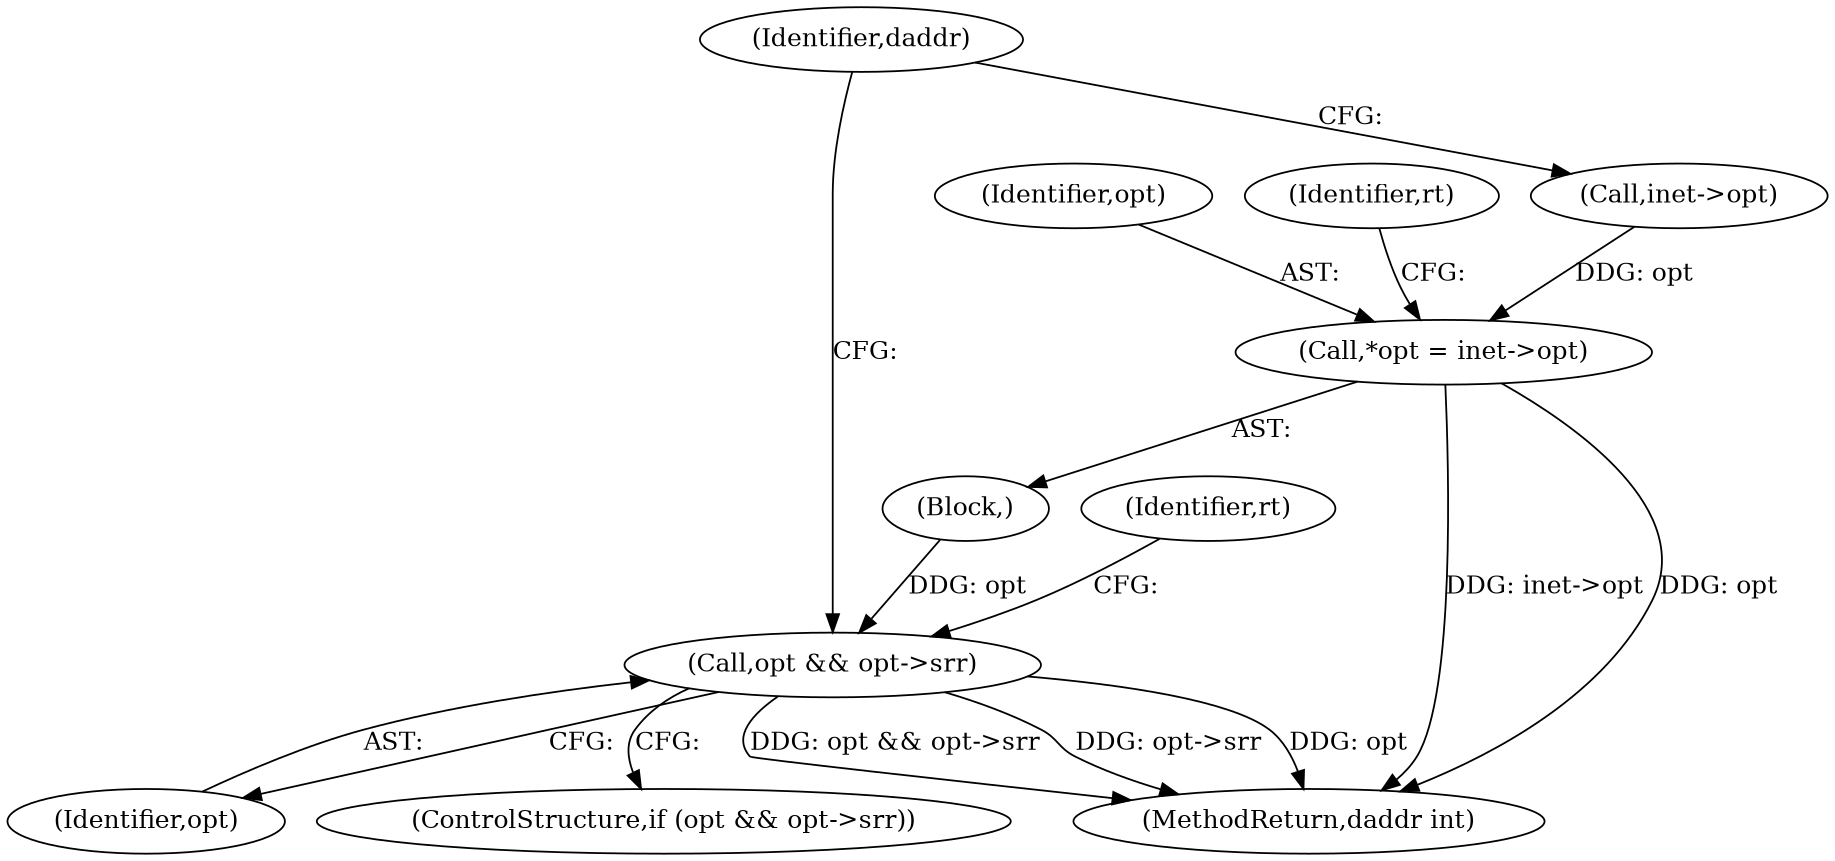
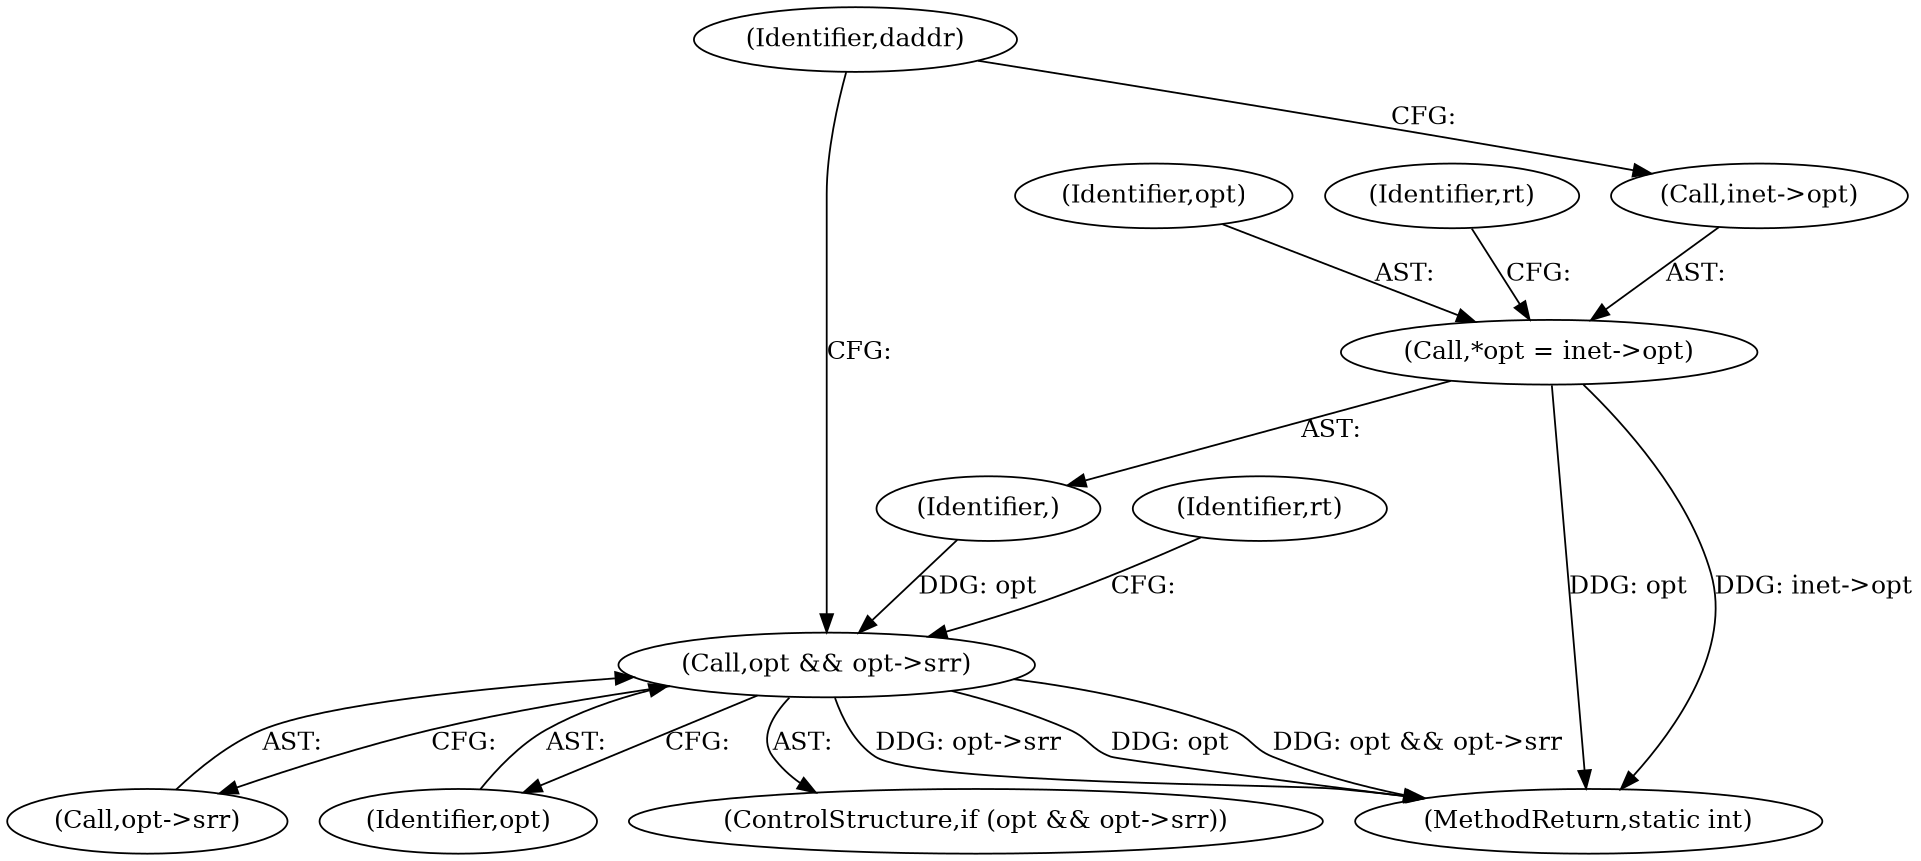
edge "(Call,inet->opt)" -> "(Call,*opt = inet->opt)": label "DDG: opt" -> "AST: "
node "(Block,)": label "(Block,)" -> "(Identifier,)"
edge "(Call,opt && opt->srr)" -> "(ControlStructure,if (opt && opt->srr))": label "CFG: " -> "AST: "
node "(Call,opt->srr)": added
node "(MethodReturn,daddr int)": label "(MethodReturn,daddr int)" -> "(MethodReturn,static int)"
